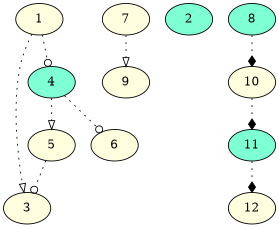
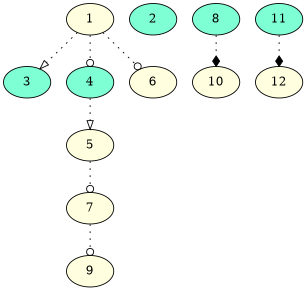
edge "7" -> "9": arrowhead onormal -> odot
edge "10" -> "11": removed
edge "4" -> "6": now "1" -> "6"
edge "5" -> "3": now "5" -> "7"
node "3": fillcolor lightyellow -> aquamarine
